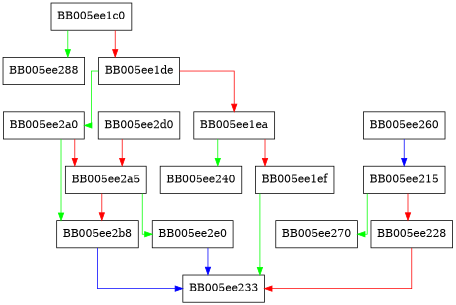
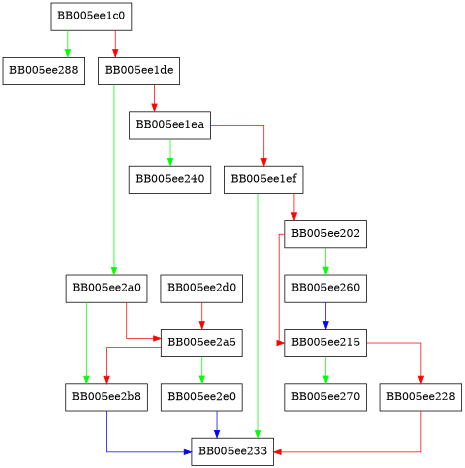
node "BB005ee202": added
